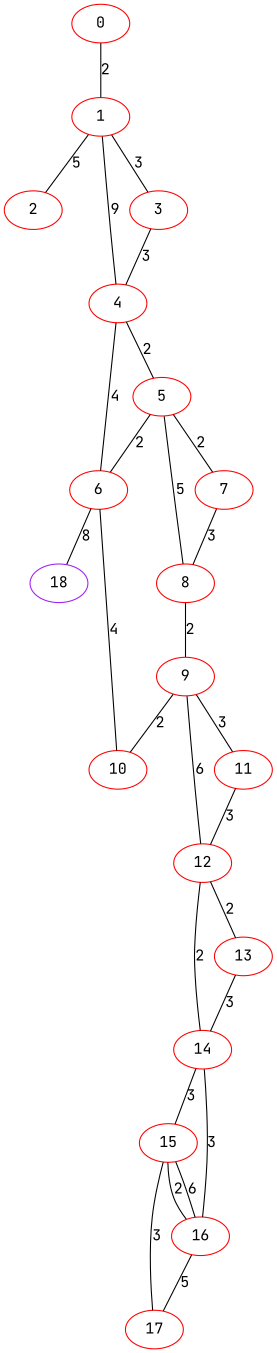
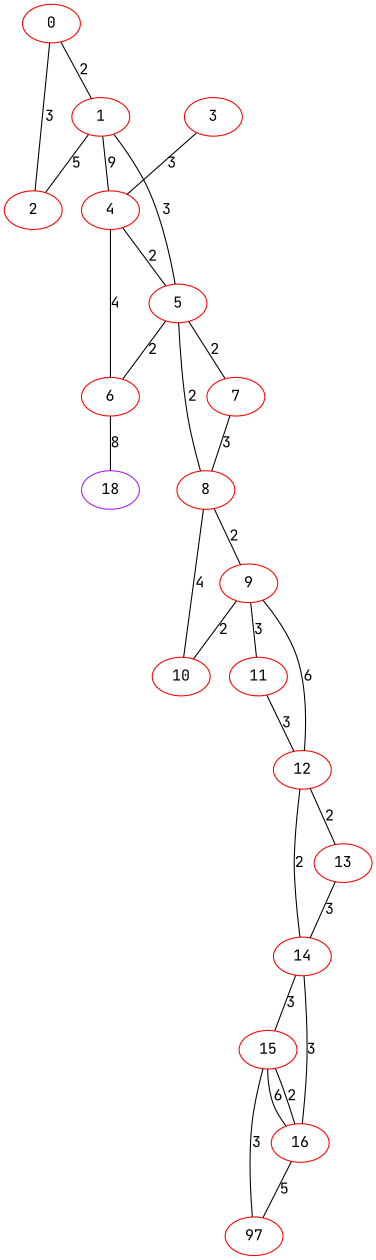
edge "0" -- "2": added, label "3"
edge "1" -- "3": now "1" -- "5"
edge "5" -- "8": label "5" -> "2"
edge "6" -- "10": now "8" -- "10"
node "17": label "17" -> "97"
